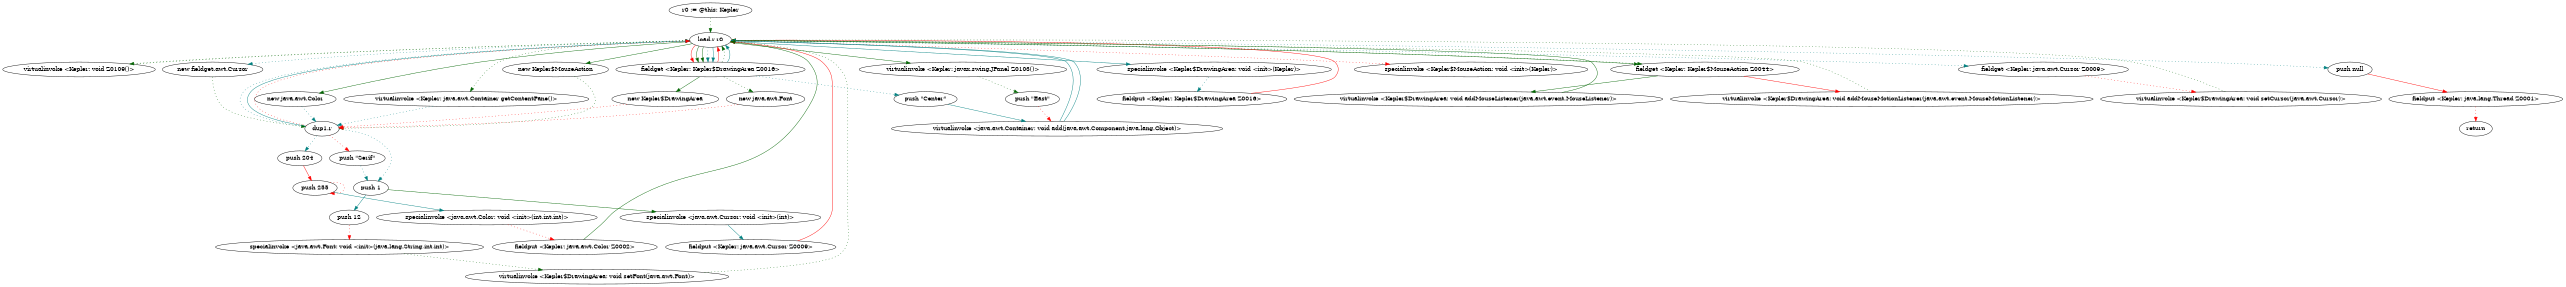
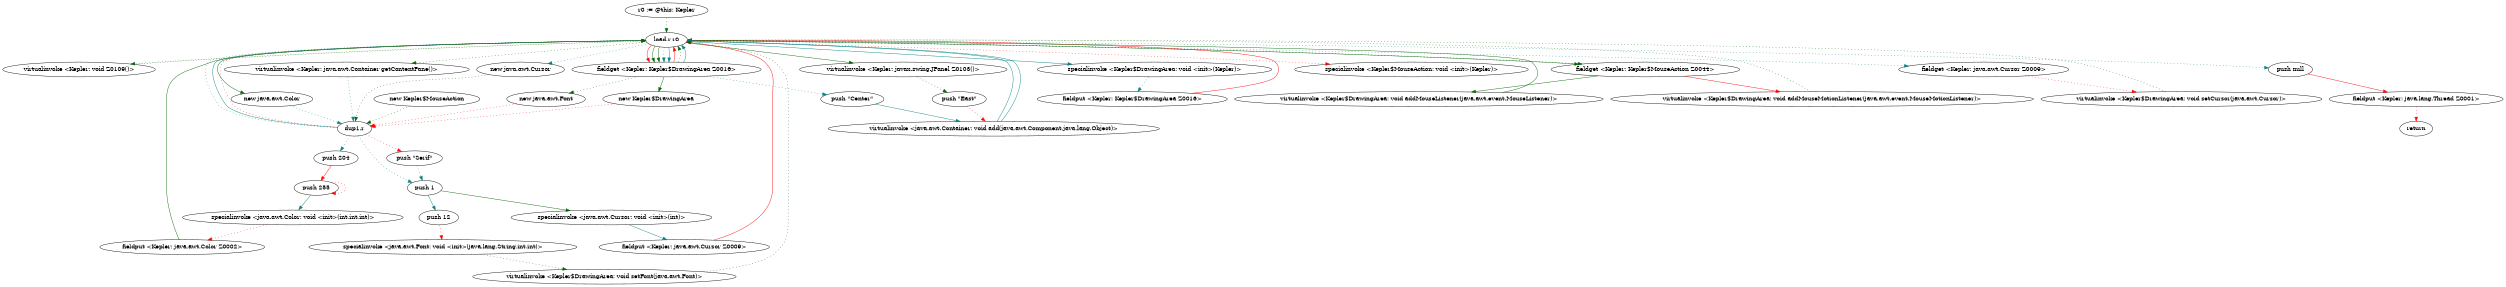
edge "load.r r0" -> "new Kepler$MouseAction": removed
node "new fieldget.awt.Cursor": label "new fieldget.awt.Cursor" -> "new java.awt.Cursor"
